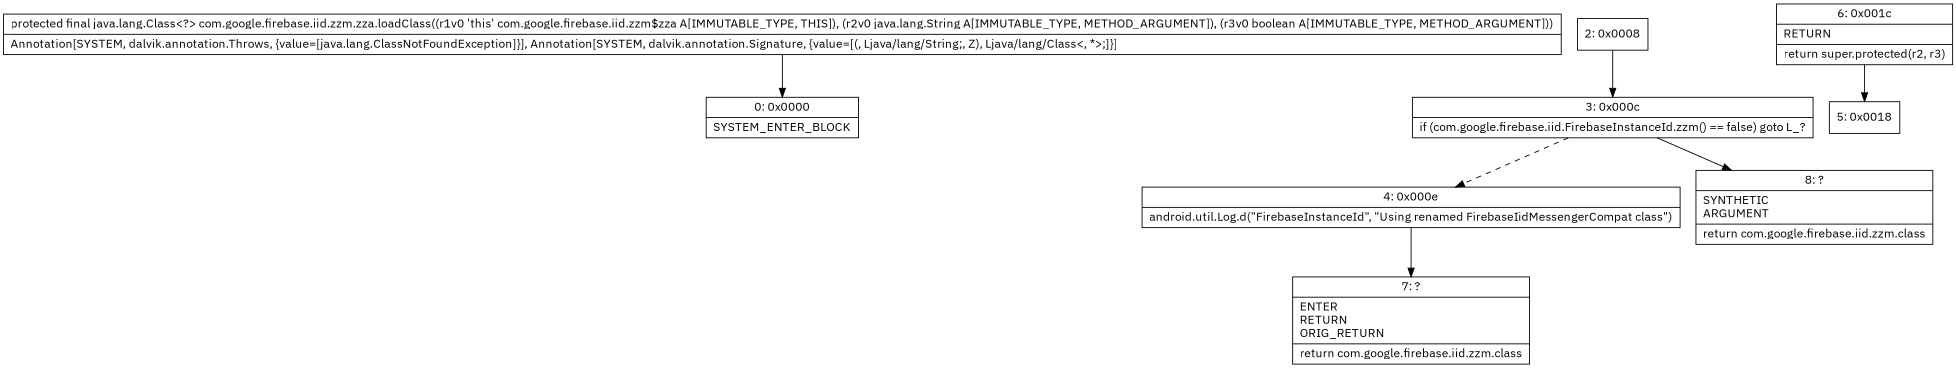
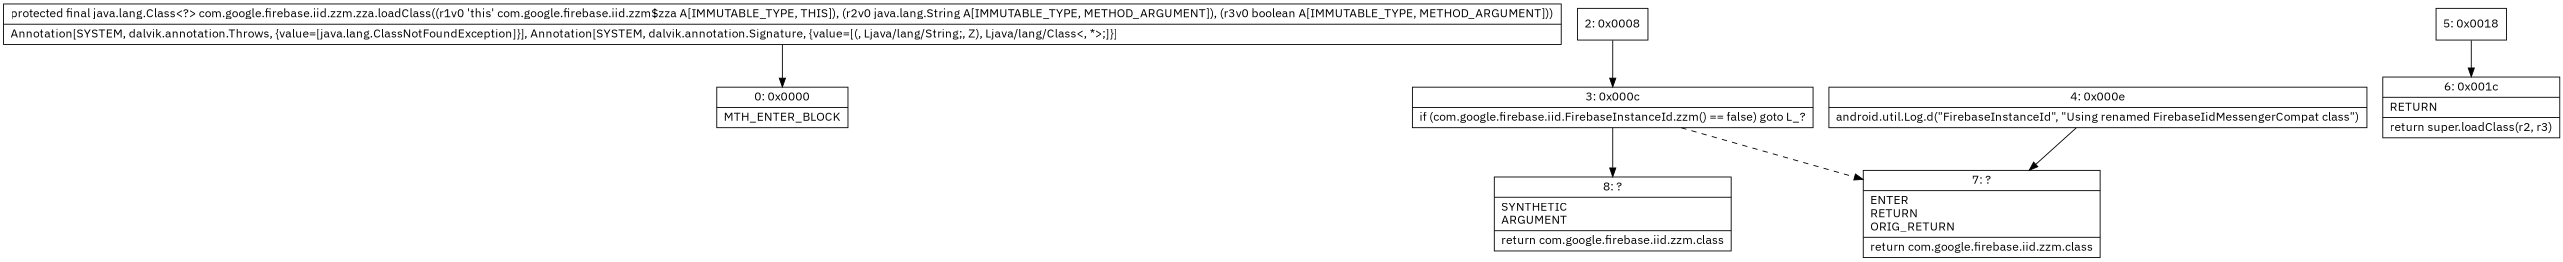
node "6: 0x001c": text "return super.protected(r2, r3)" -> "return super.loadClass(r2, r3)"
edge "6: 0x001c" -> "5: 0x0018": reversed
node "0: 0x0000": text "SYSTEM_ENTER_BLOCK" -> "MTH_ENTER_BLOCK"
edge "3: 0x000c" -> "4: 0x000e": now "3: 0x000c" -> "7: ?"
